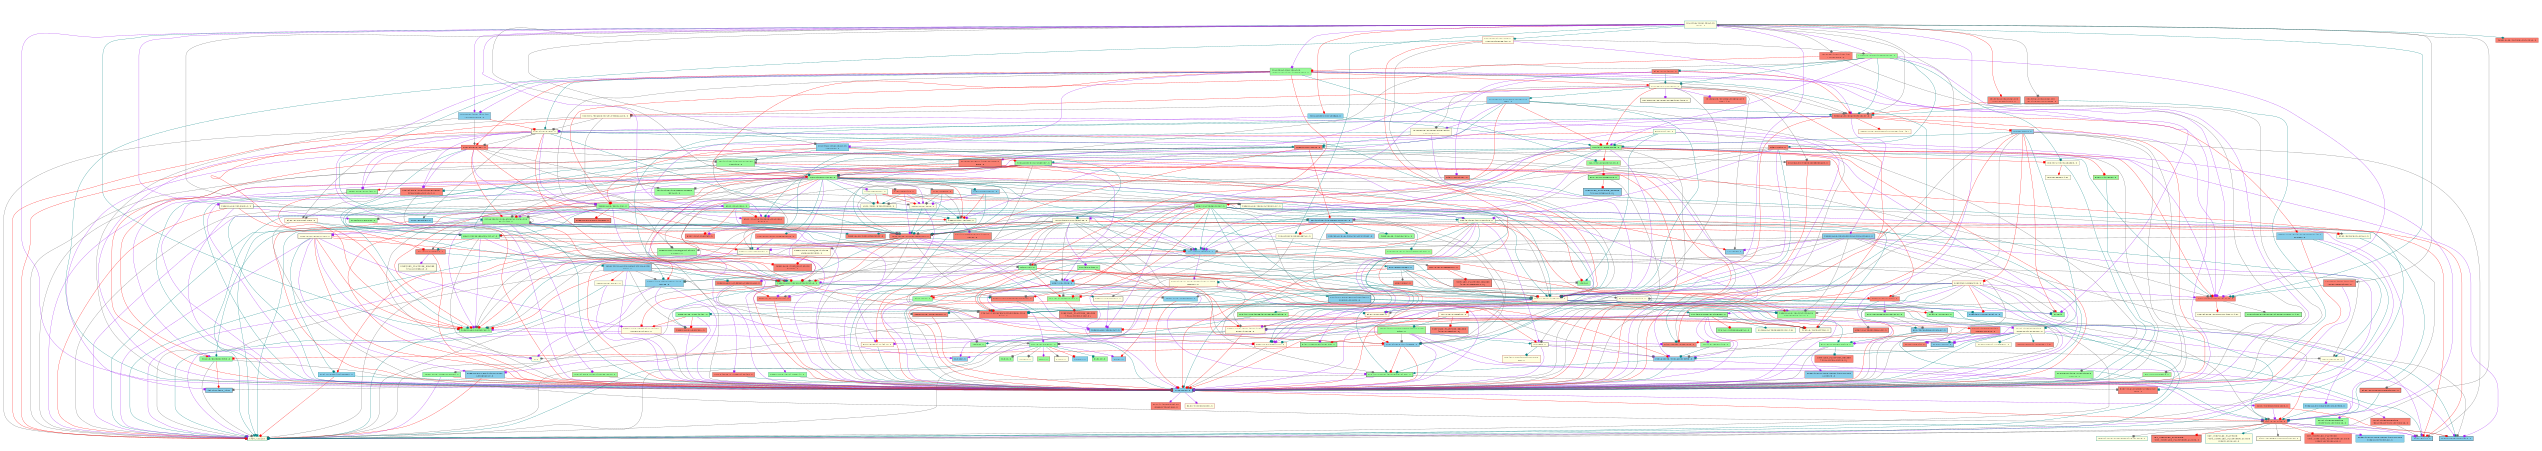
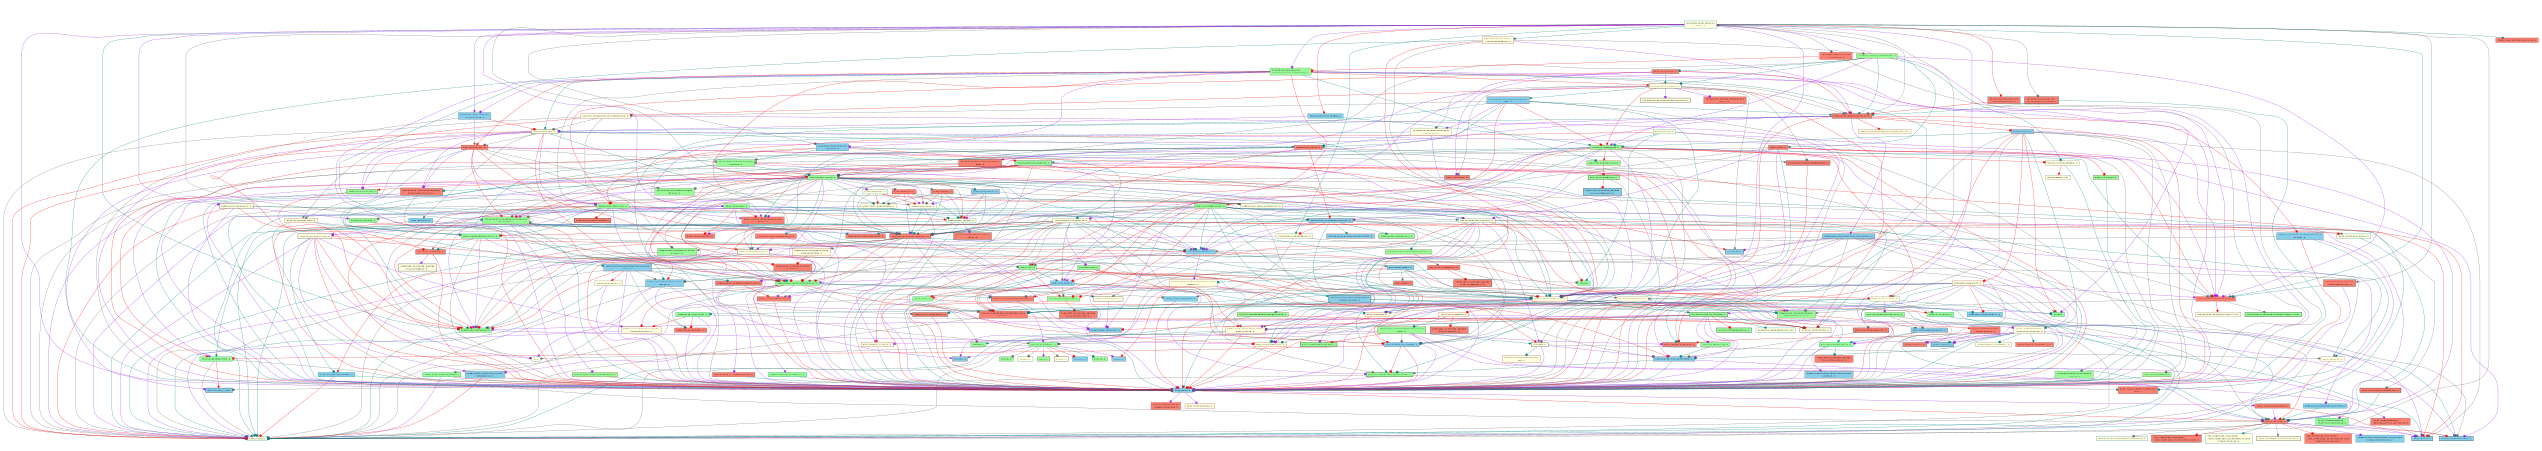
edge "Delegates/Delegate.h" -> "Misc/AssertionMacros.h": now "Delegates/Delegate.h" -> "Misc/TVariant.h"
edge "HAL/UnrealMemory.h" -> "HAL/PlatformMemory.h": now "Concepts/StaticClassProvider.h" -> "HAL/PlatformMemory.h"
node "Templates/Atomic.h": fillcolor salmon -> lightyellow
